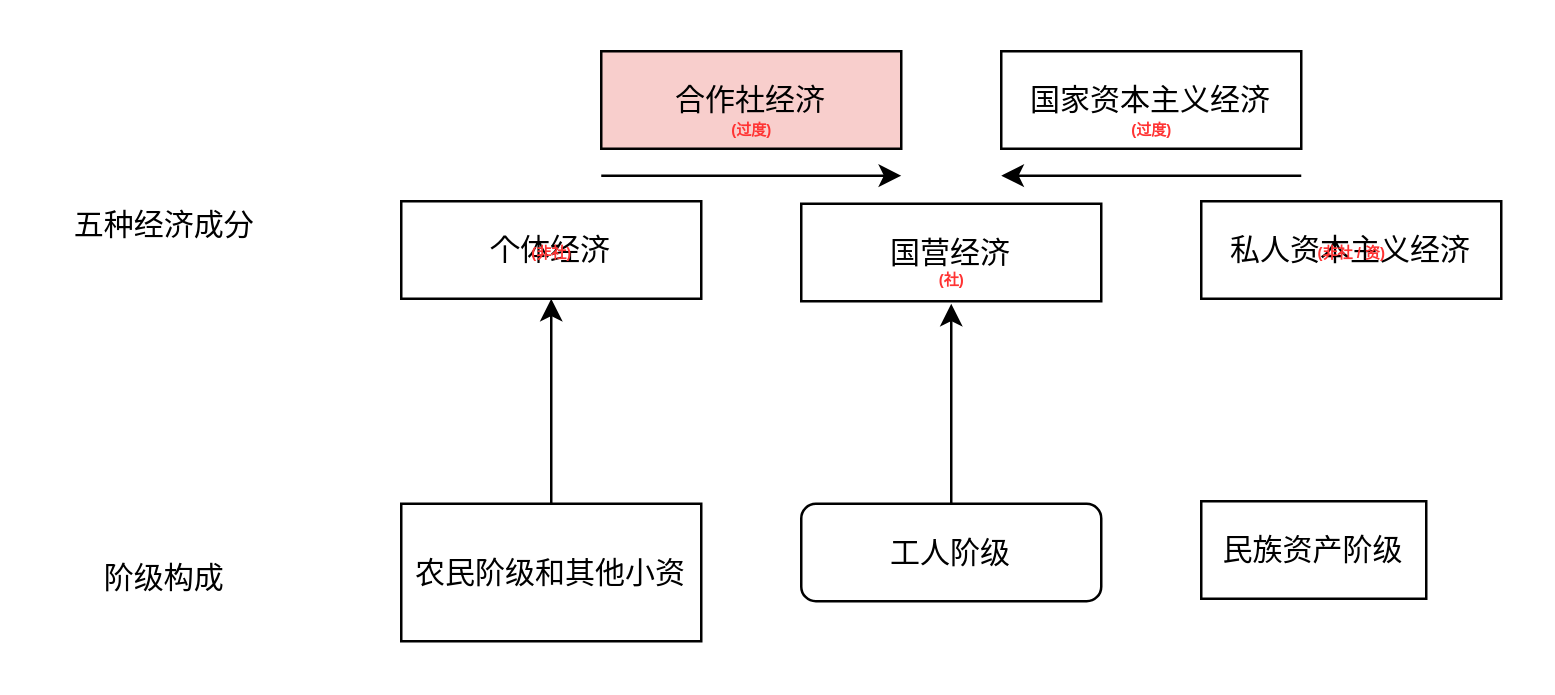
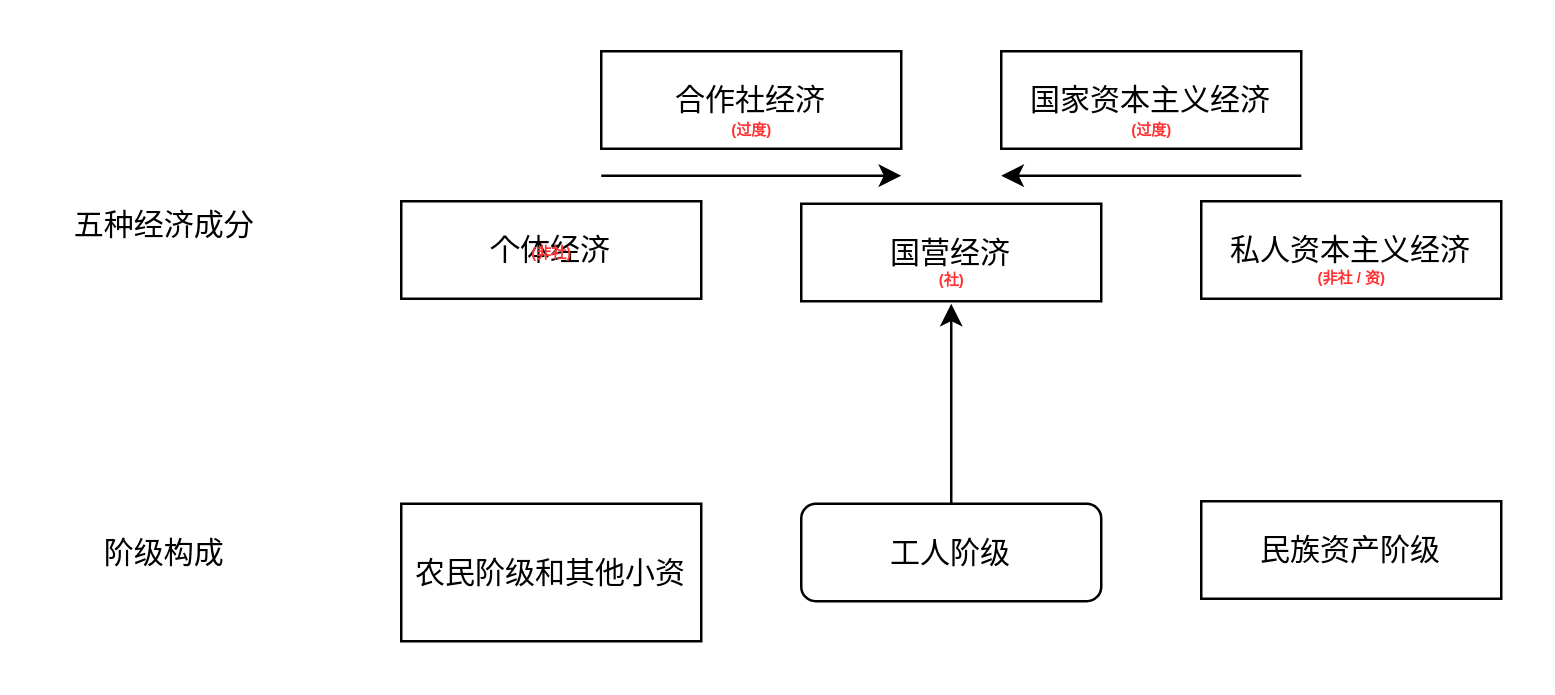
node "合作社经济": fillcolor #f8cecc -> #ffffff
node "(非社 / 资)": moved (1351, 249) -> (1351, 274)
edge "农民阶级和其他小资" -> "个体经济": removed
node "民族资产阶级": size 225x98 -> 300x98
node "阶级构成": moved (164, 578) -> (164, 553)
